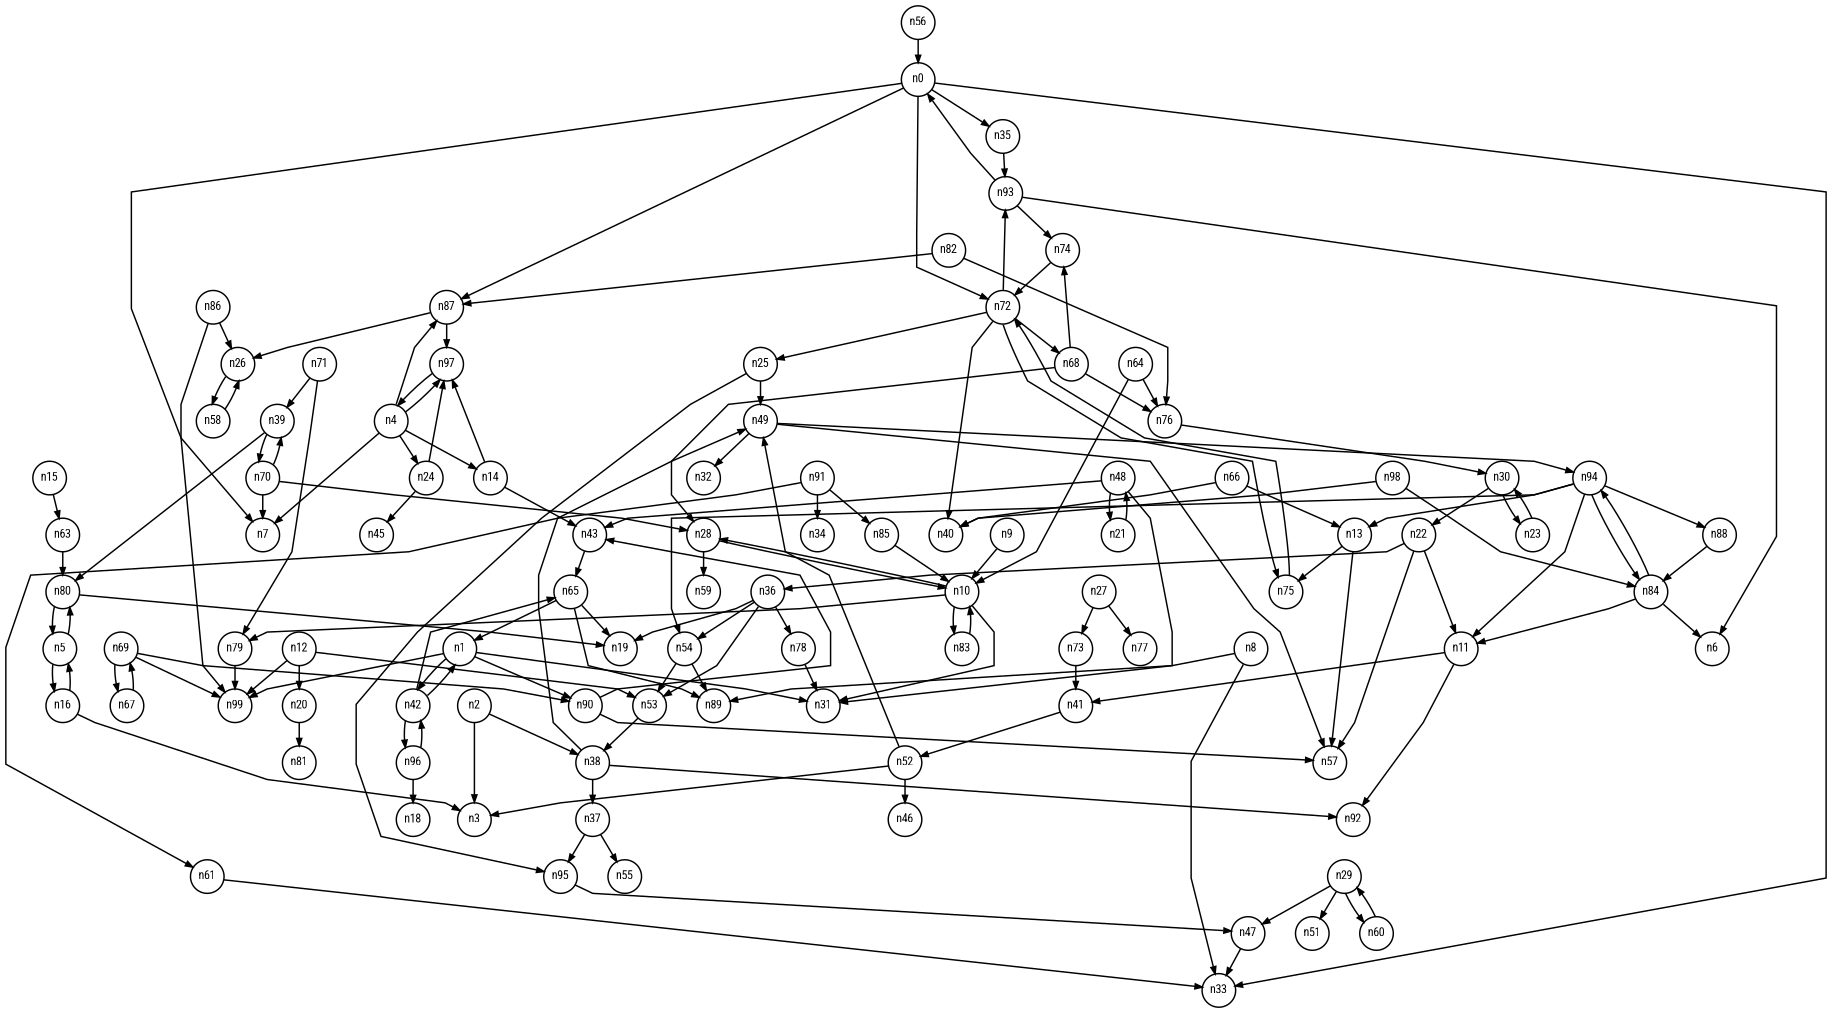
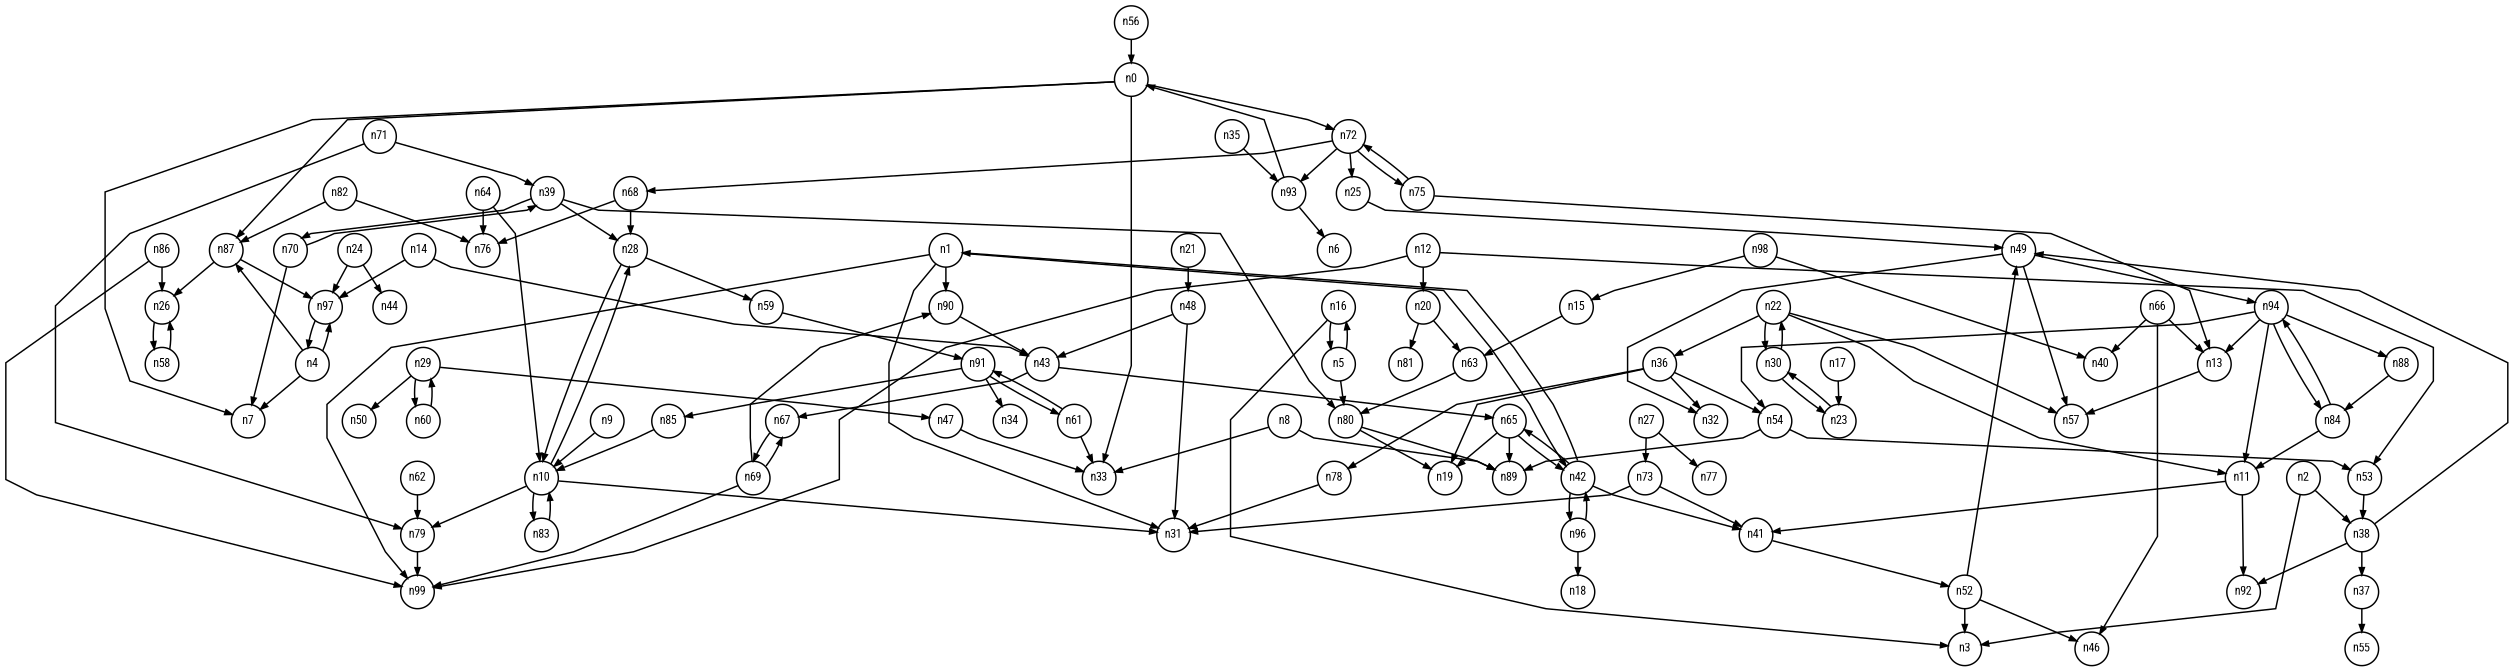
edge "n0" -> "n35": removed
node "n74": removed
edge "n20" -> "n63": added
edge "n59" -> "n91": added
node "n17": added
edge "n61" -> "n91": added
edge "n43" -> "n67": added
edge "n72" -> "n40": removed
edge "n76" -> "n30": now "n22" -> "n30"
edge "n4" -> "n24": removed
edge "n4" -> "n14": removed
edge "n66" -> "n46": added
node "n62": added
edge "n48" -> "n21": removed
edge "n70" -> "n28": now "n39" -> "n28"
edge "n42" -> "n41": added
edge "n73" -> "n31": added
node "n45": label "n45" -> "n44"
edge "n98" -> "n84": now "n98" -> "n15"
edge "n13" -> "n75": reversed
edge "n80" -> "n5": now "n80" -> "n89"
edge "n84" -> "n6": removed
edge "n65" -> "n1": now "n65" -> "n42"
edge "n36" -> "n53": now "n36" -> "n32"
edge "n90" -> "n57": removed
node "n95": removed
node "n51": label "n51" -> "n50"
